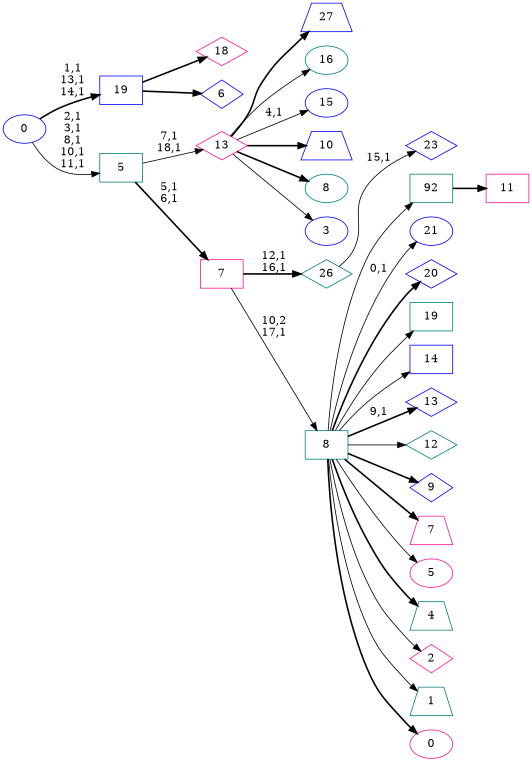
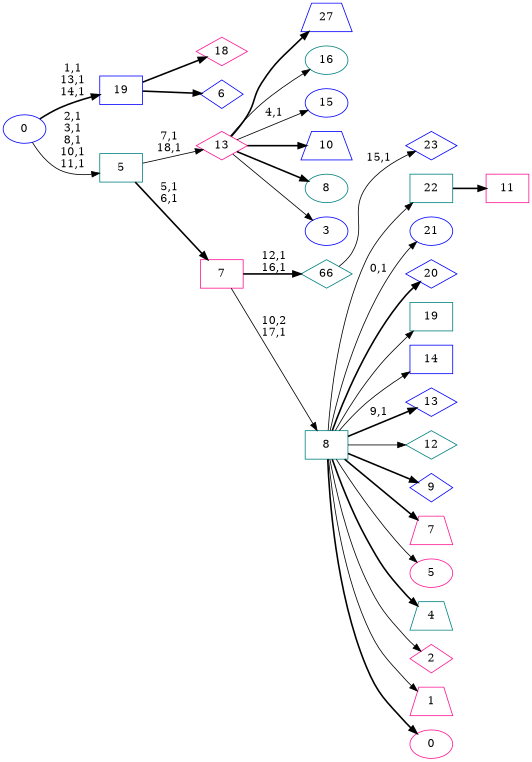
node "92": label "92" -> "22"
node "26": label "26" -> "66"
node "1": color teal -> deeppink
